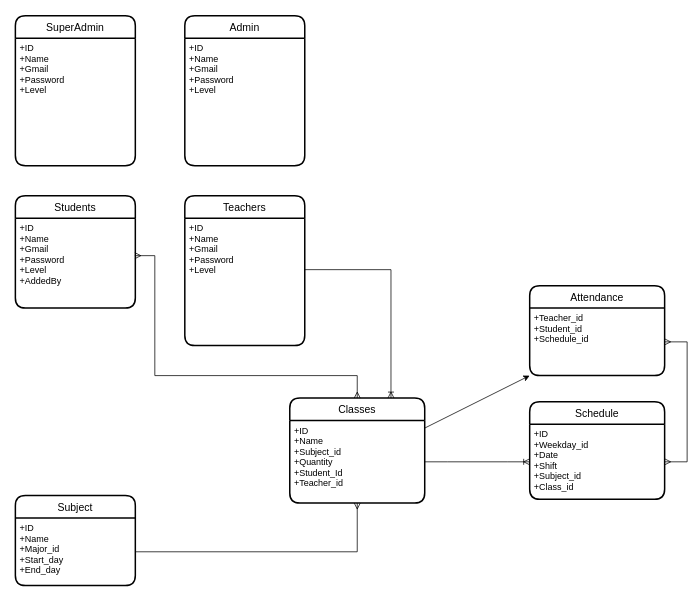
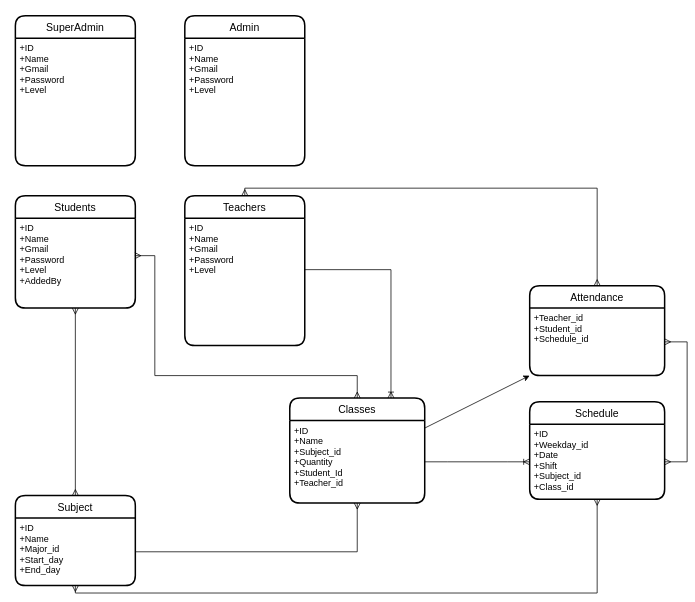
edge "Teachers" -- "Attendance": added
edge "+ID +Name +Gmail +Password +Level +AddedBy" -- "Subject": added
edge "+ID +Weekday_id +Date +Shift +Subject_id +Class_id" -- "+ID +Name +Major_id +Start_day +End_day": added
